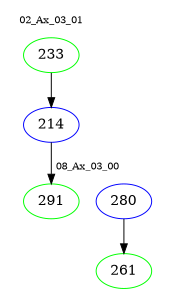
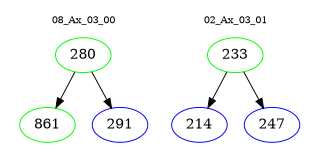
node "247": added
edge "214" -> "291": now "280" -> "291"
node "291": color green -> blue
node "280": color blue -> green
node "261": label "261" -> "861"
